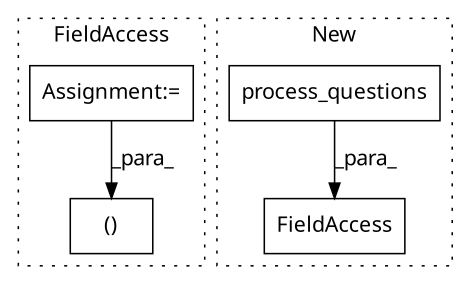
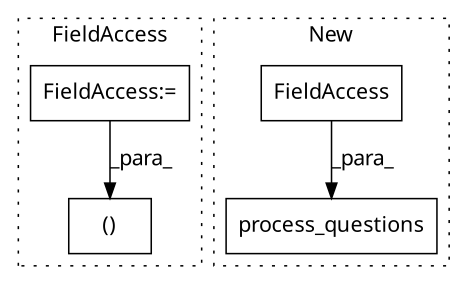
node "Assignment:=": label "Assignment:=" -> "FieldAccess:="
edge "process_questions" -> "FieldAccess": reversed
